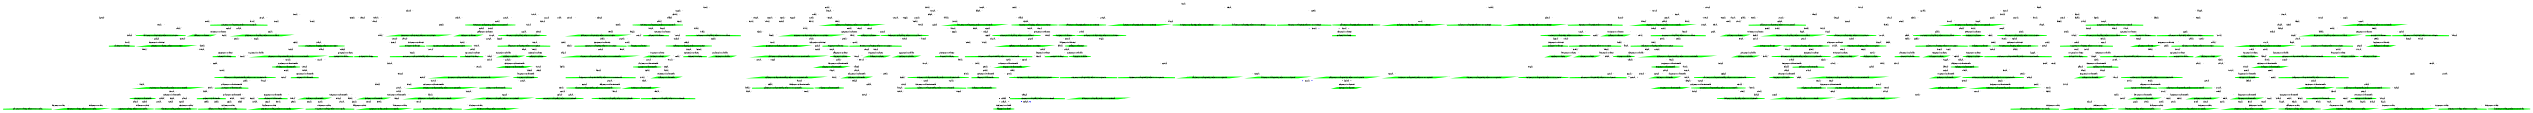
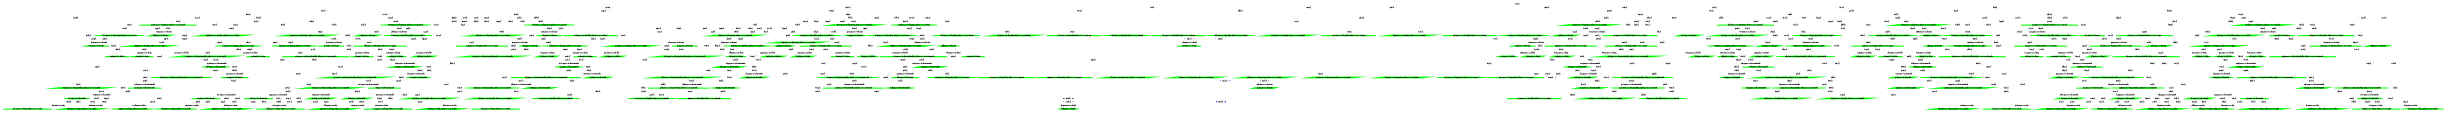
node "480a776d-val-": removed
